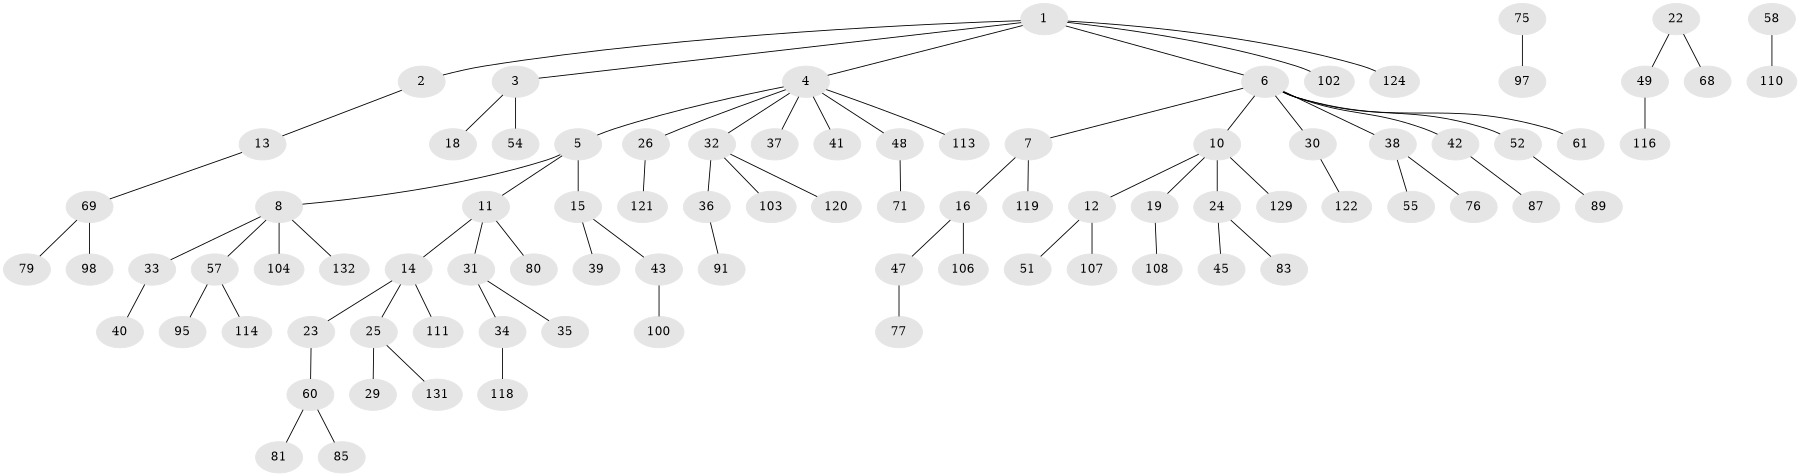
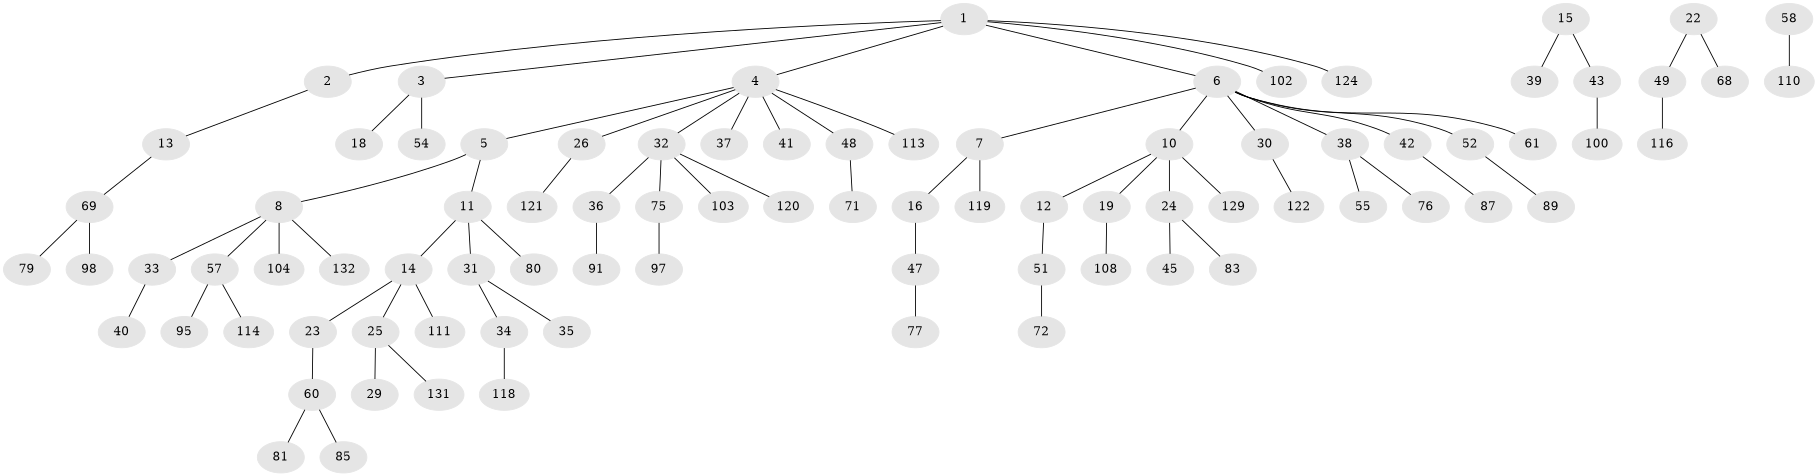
edge "5" -- "15": removed
edge "32" -- "75": added
node "106": removed
node "107": removed
node "72": added
